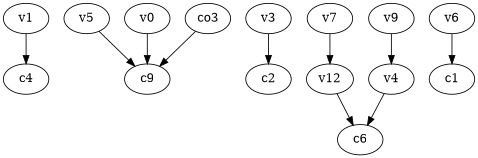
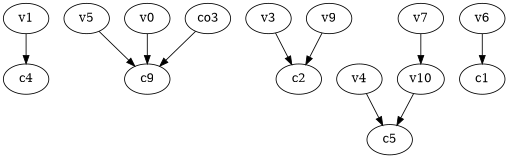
edge "v9" -> "v4": now "v9" -> "c2"
node "v12": label "v12" -> "v10"
node "c6": label "c6" -> "c5"
